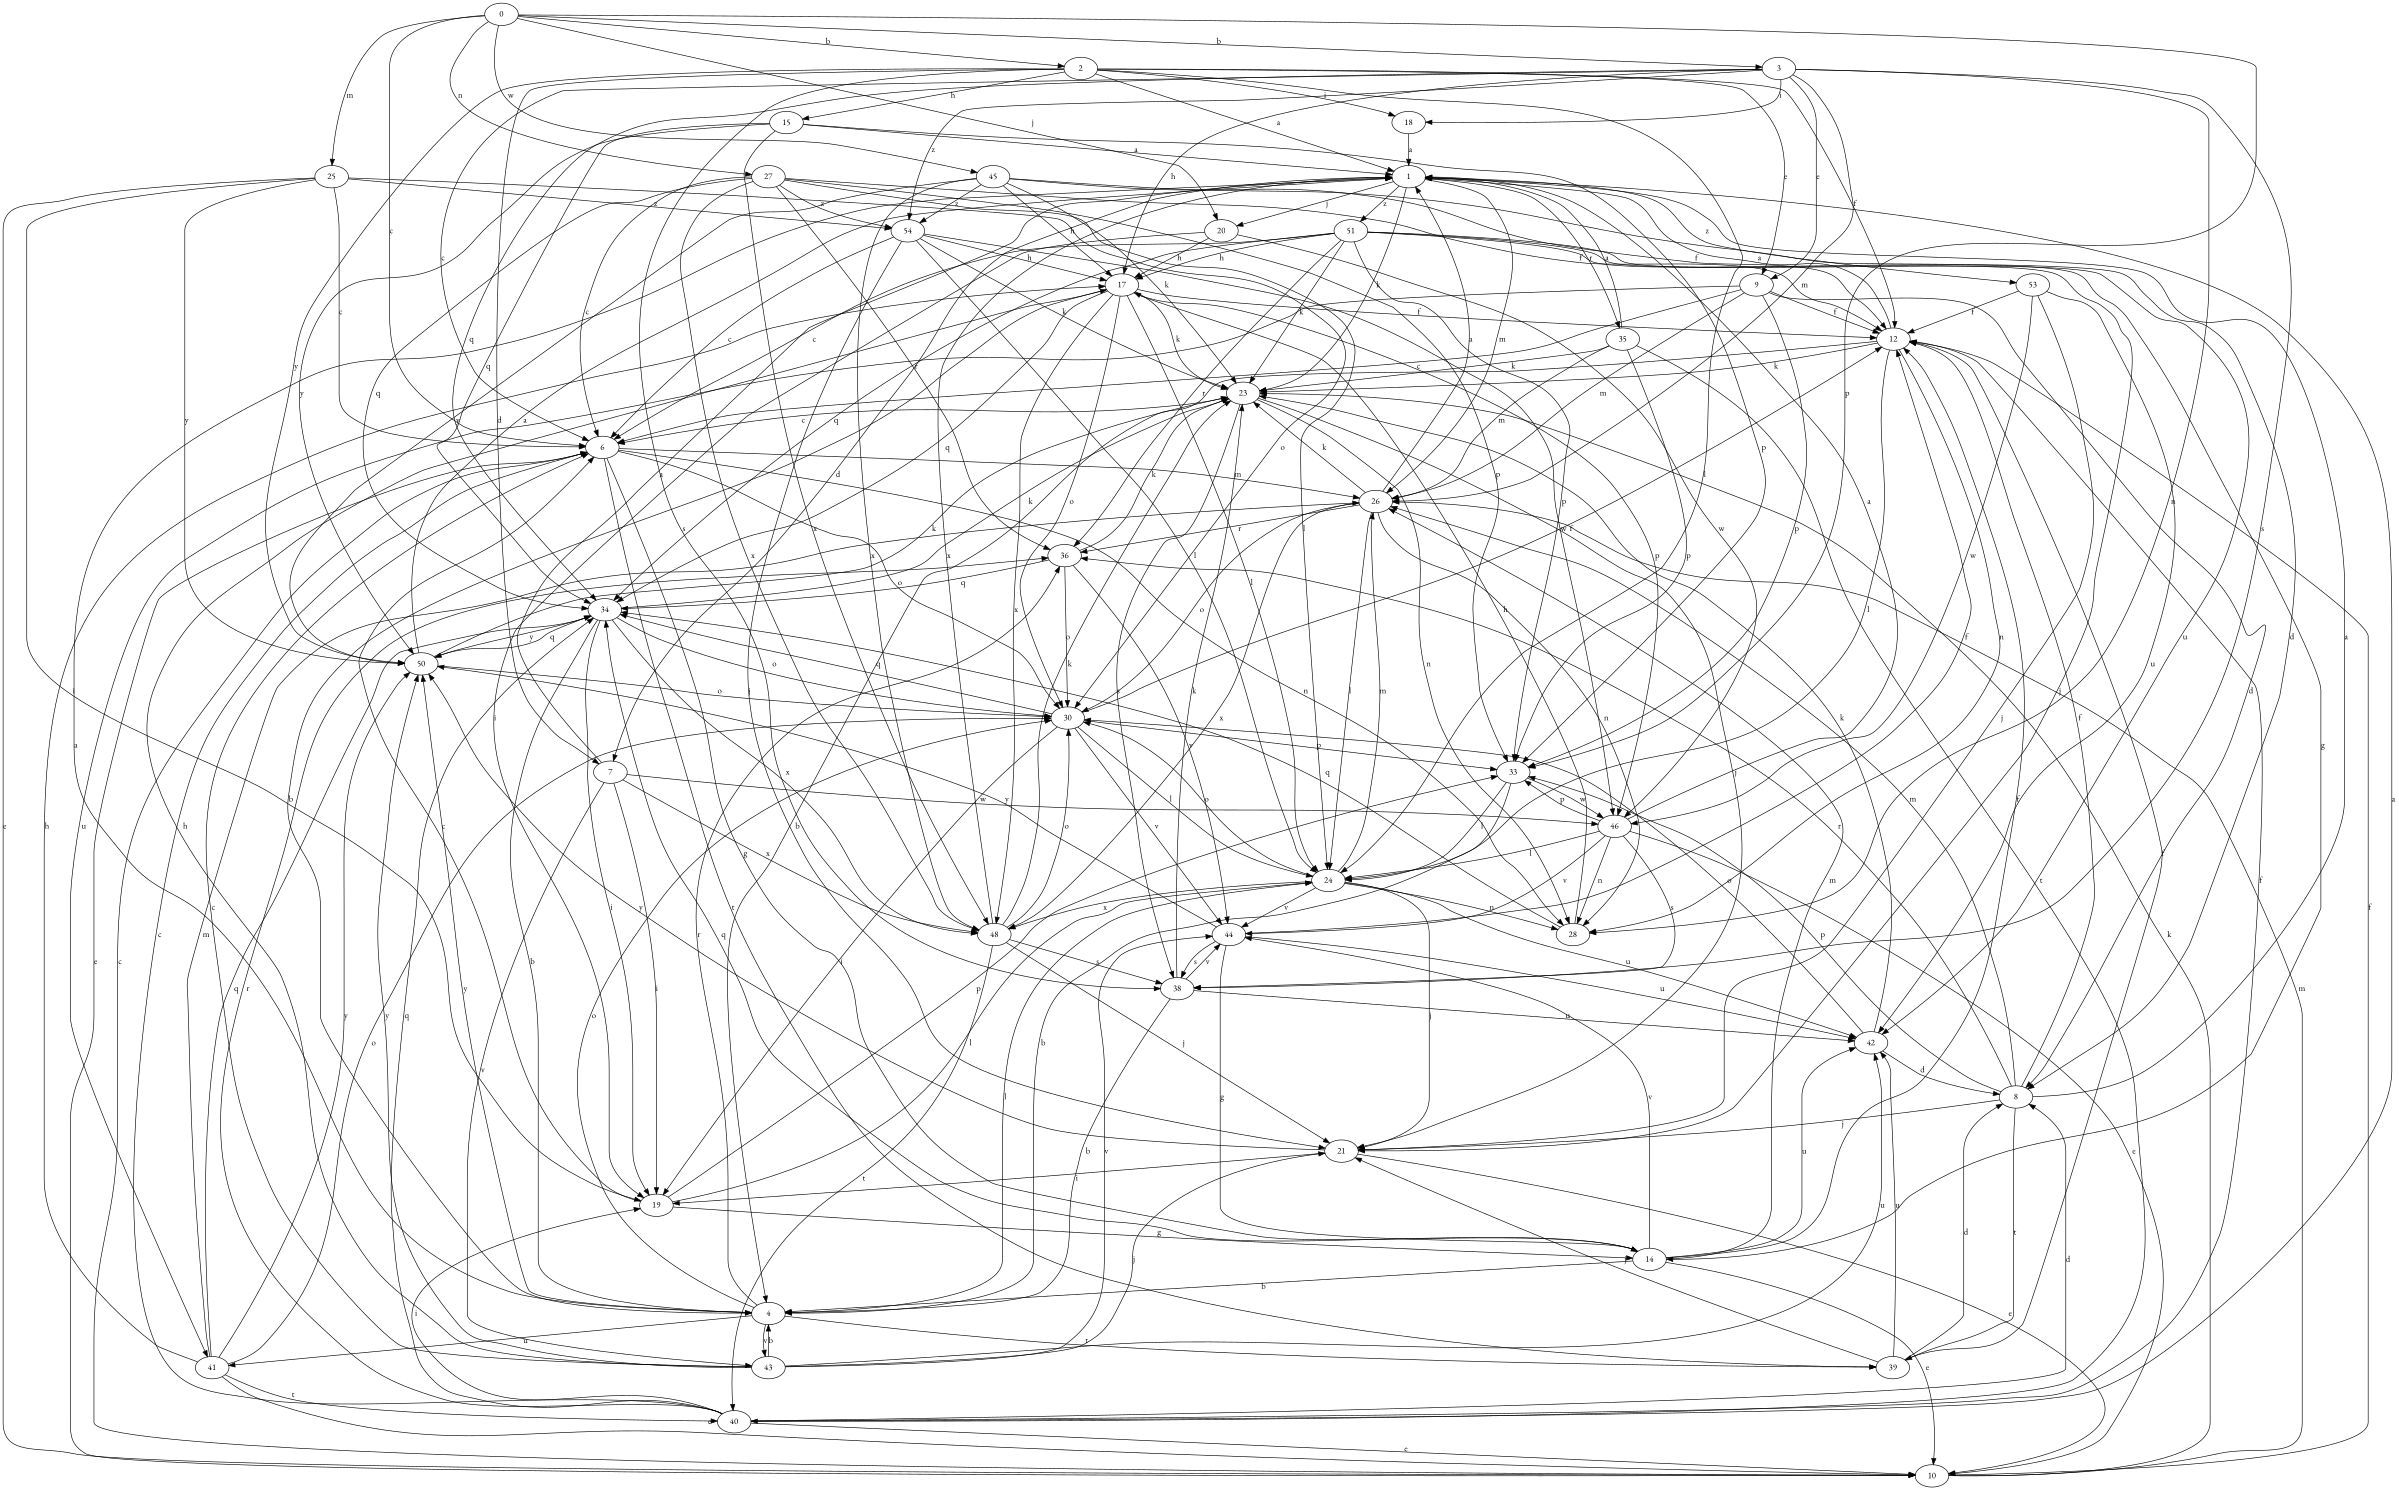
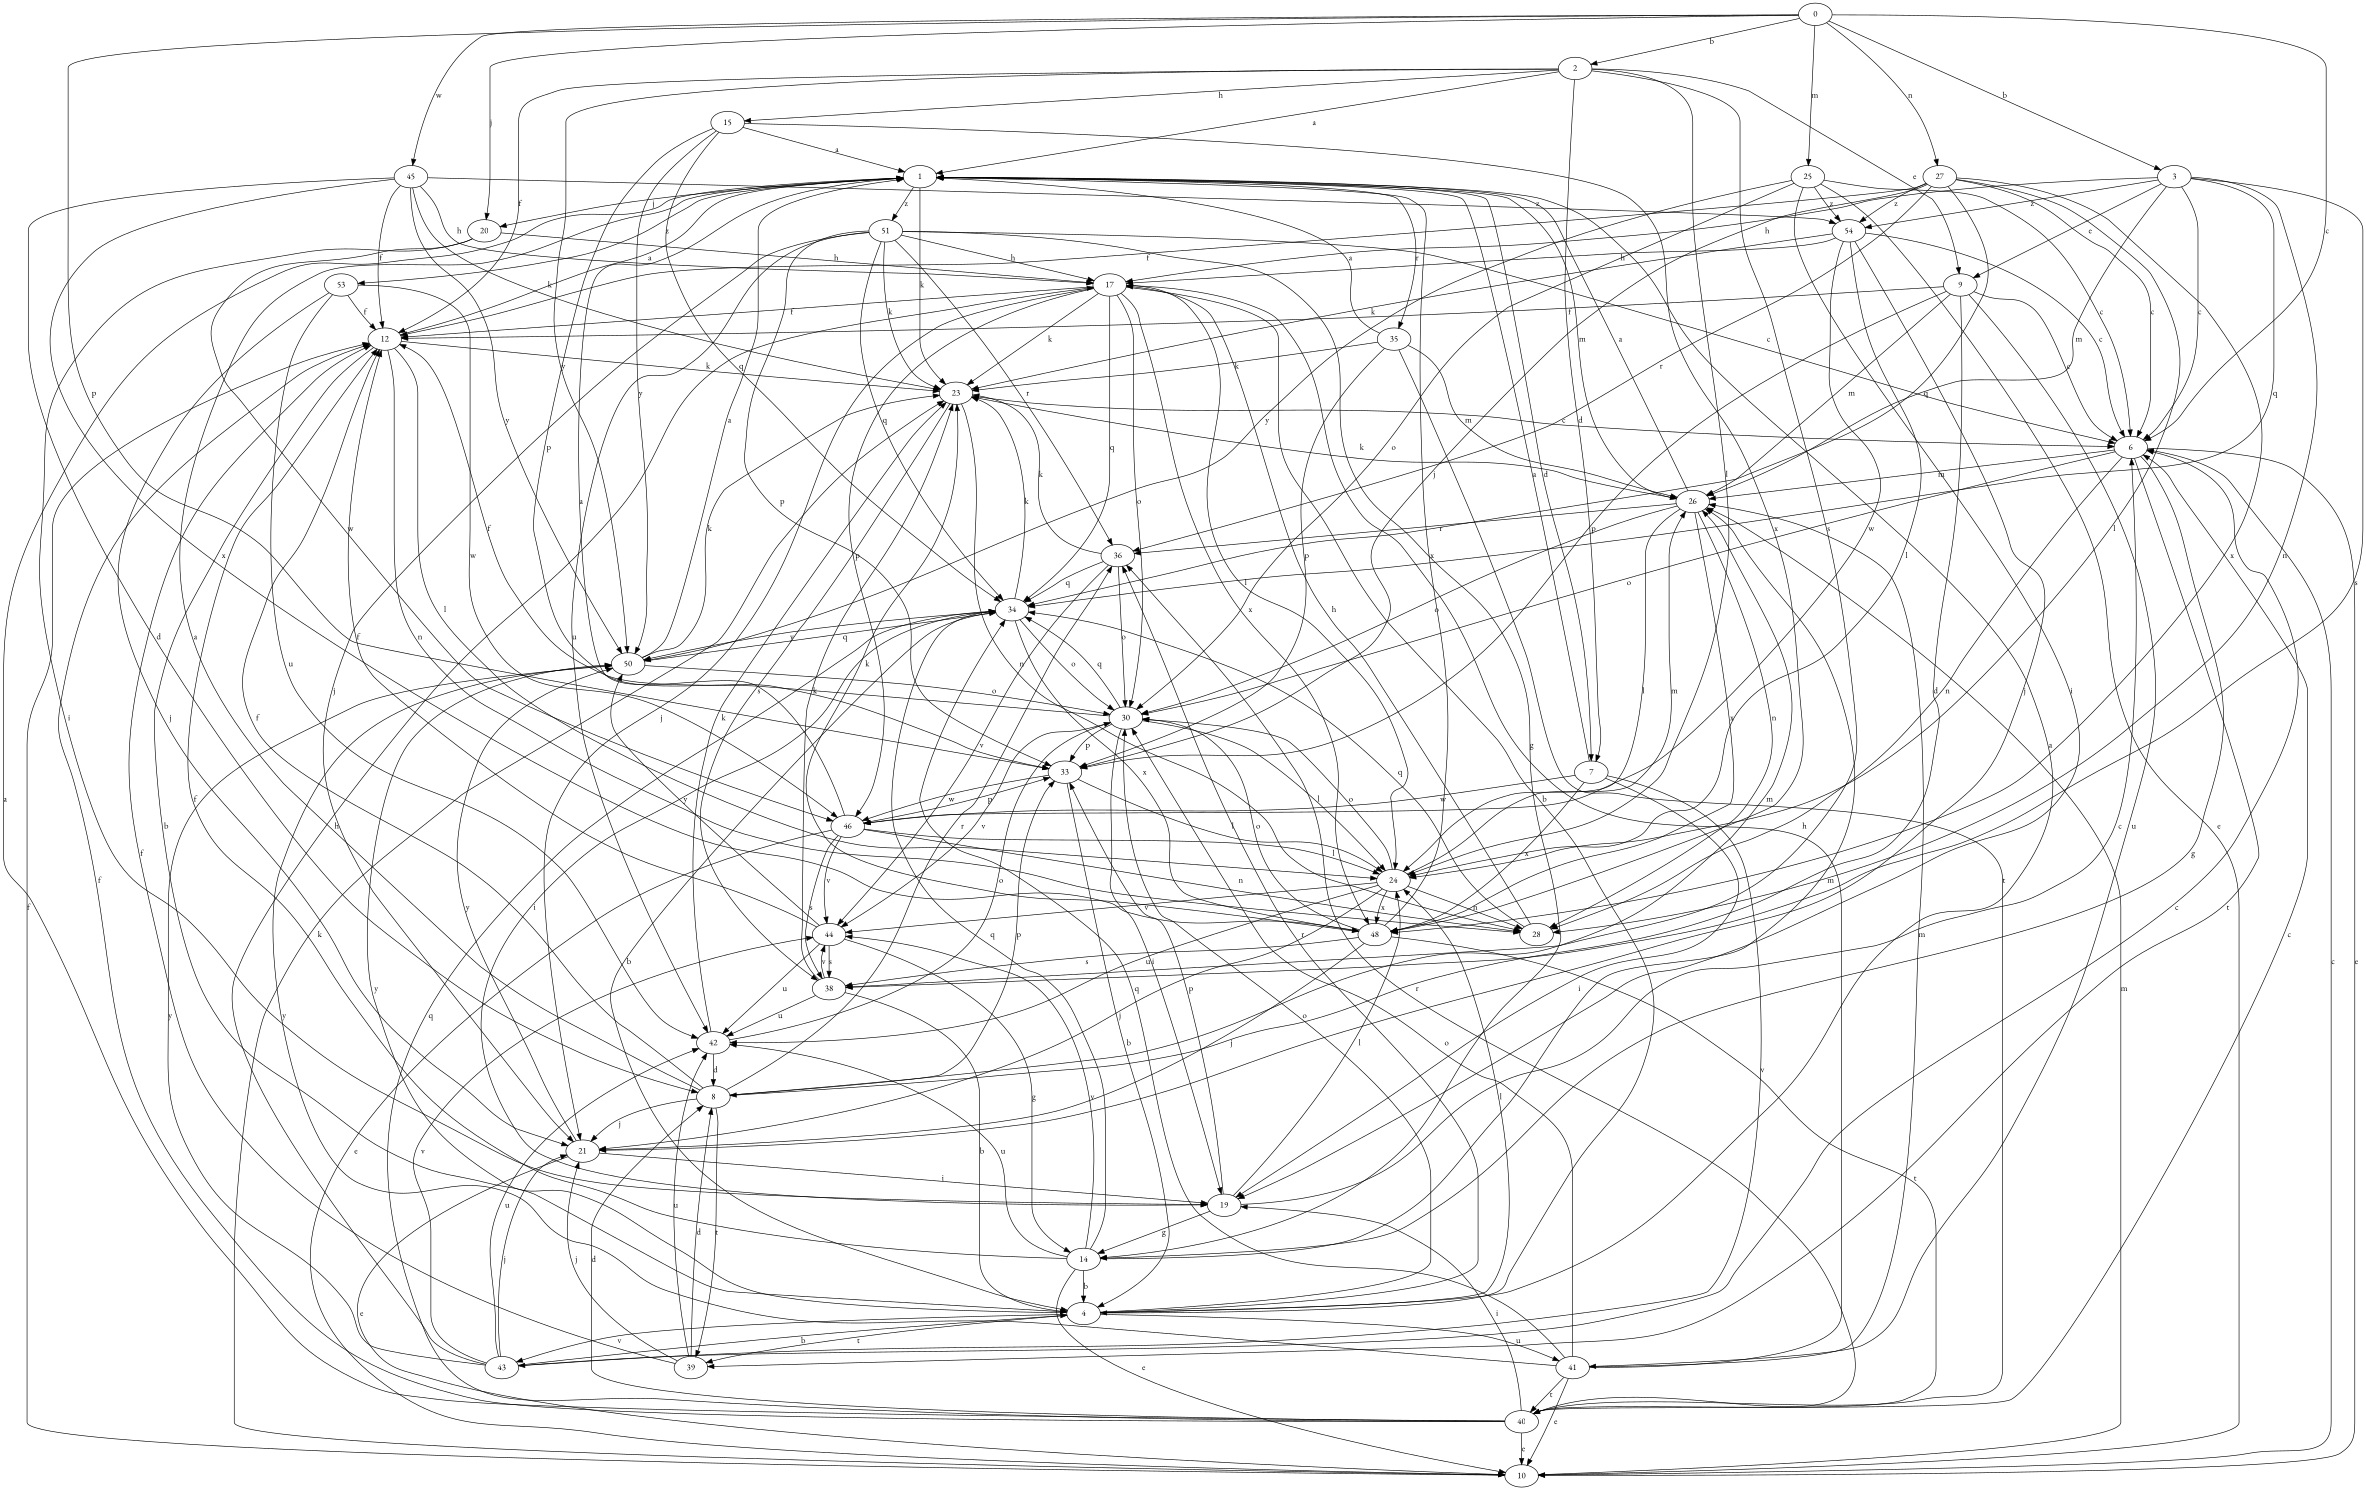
node "18": removed
edge "27" -> "33": label "p" -> "j"
edge "23" -> "21": now "17" -> "21"
